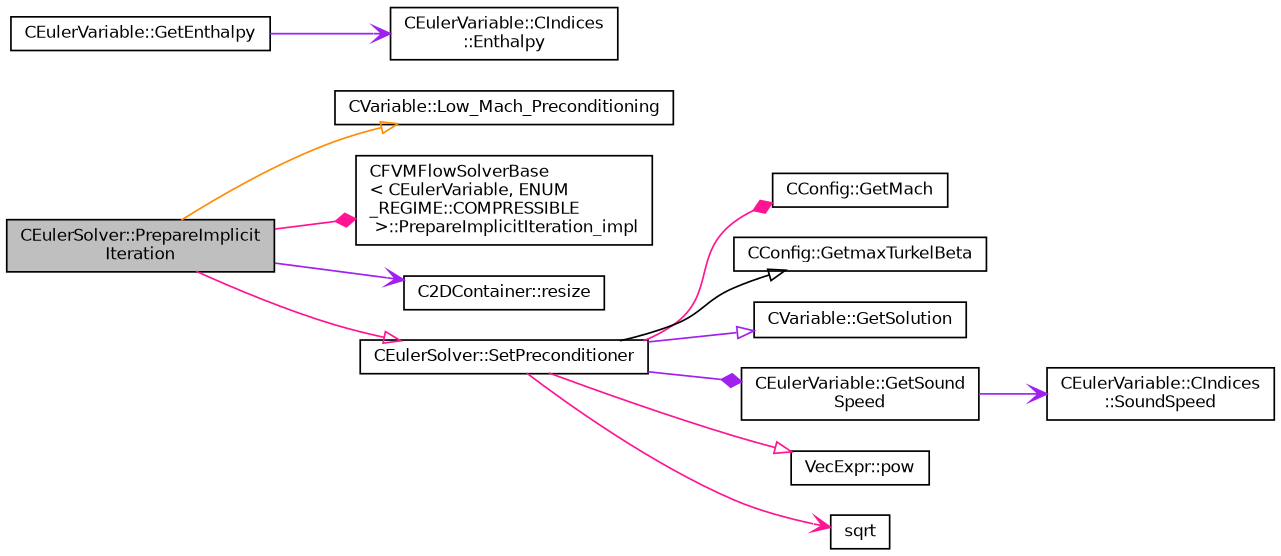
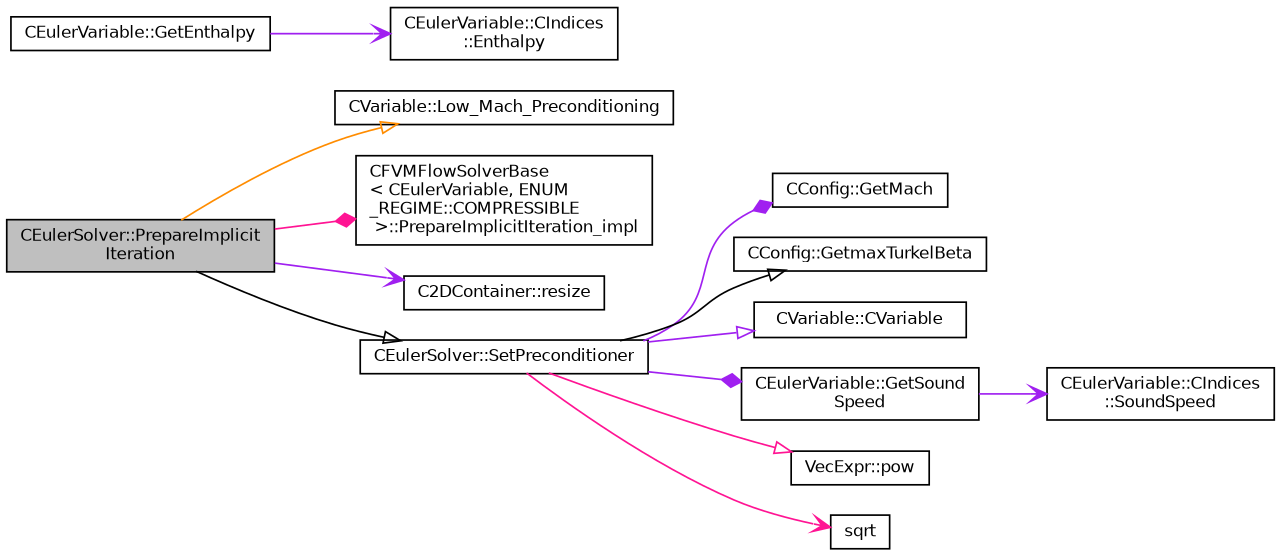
edge "CEulerSolver::SetPreconditioner" -> "CConfig::GetMach": color deeppink -> purple
edge "CEulerSolver::PrepareImplicit Iteration" -> "CEulerSolver::SetPreconditioner": color deeppink -> black
node "CVariable::GetSolution": label "CVariable::GetSolution" -> "CVariable::CVariable"
